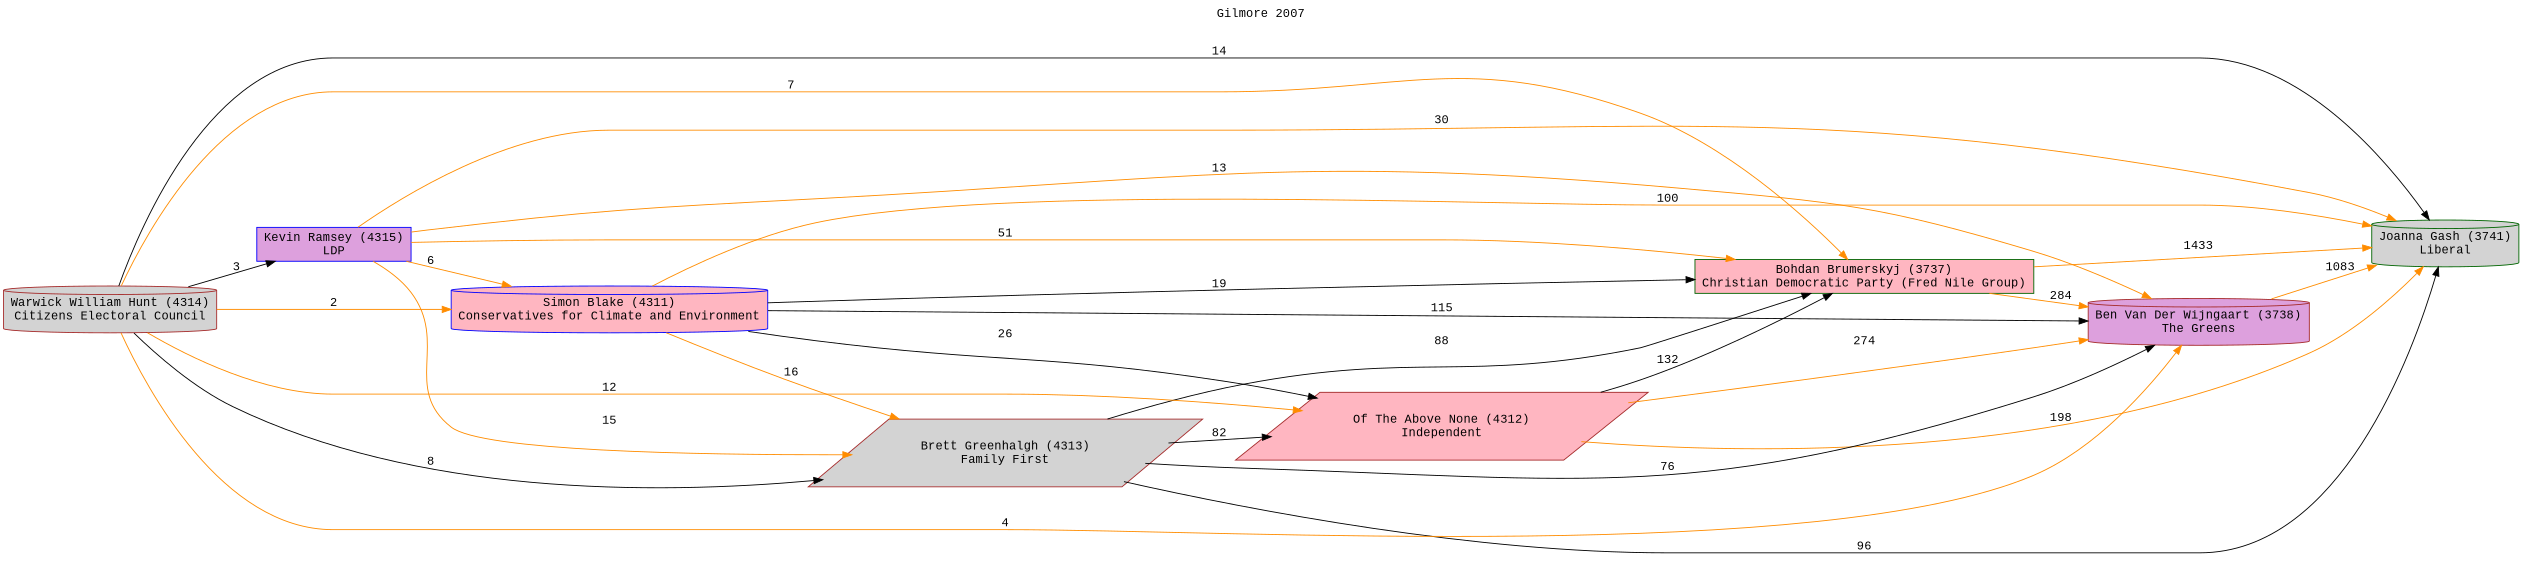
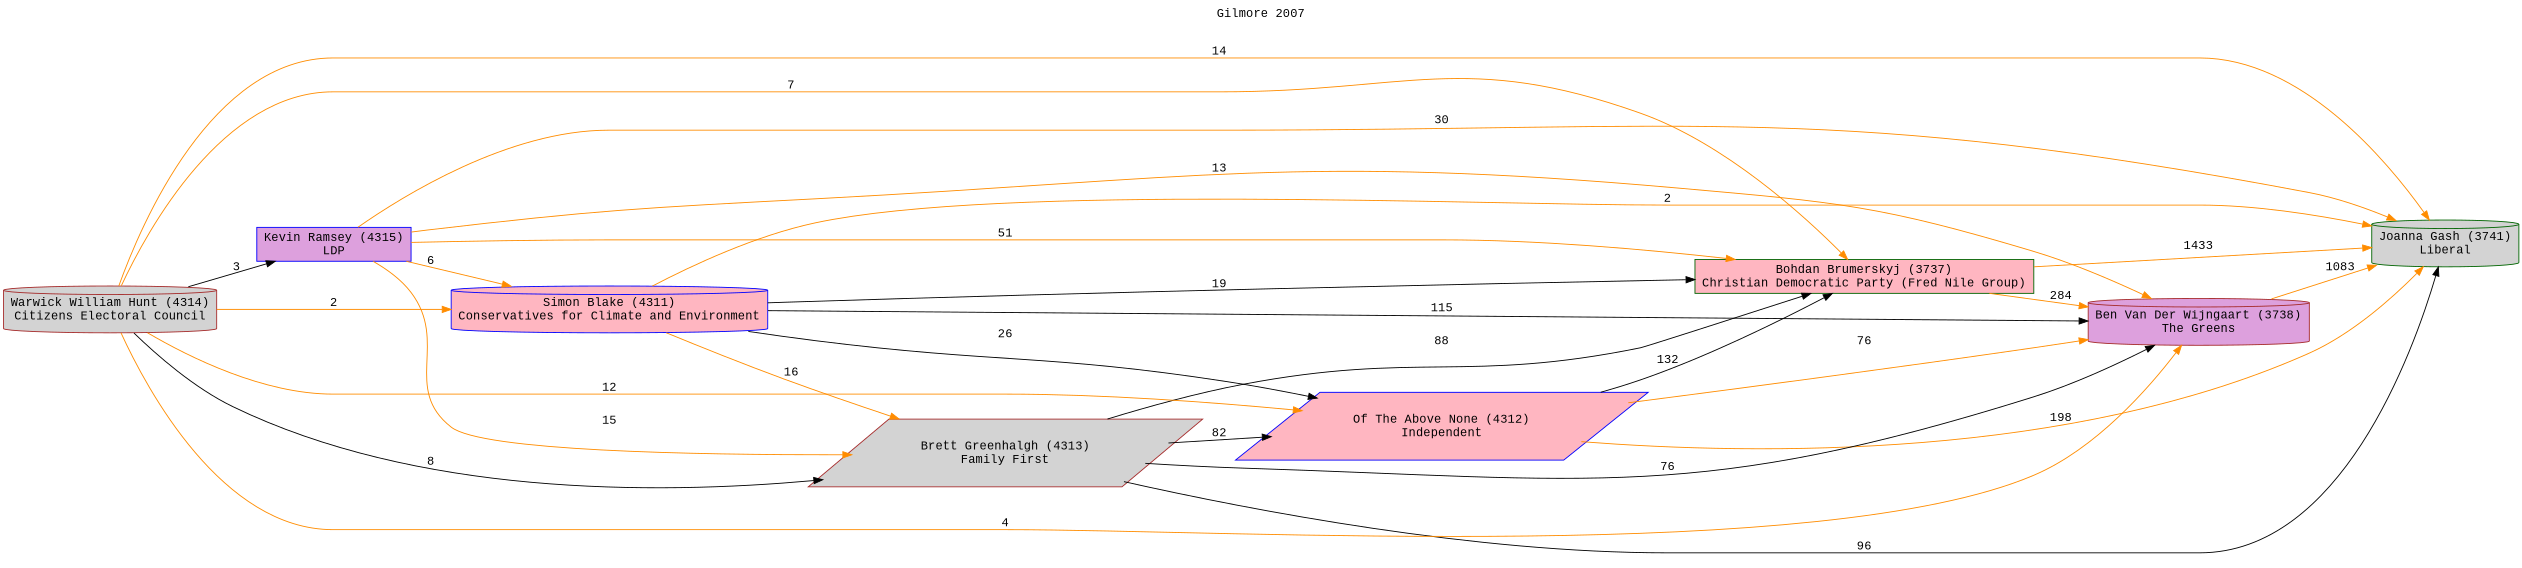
edge "Warwick William Hunt (4314) Citizens Electoral Council" -> "Joanna Gash (3741) Liberal": color black -> darkorange
edge "Simon Blake (4311) Conservatives for Climate and Environment" -> "Joanna Gash (3741) Liberal": label "100" -> "2"
edge "Of The Above None (4312) Independent" -> "Ben Van Der Wijngaart (3738) The Greens": label "274" -> "76"
node "Of The Above None (4312) Independent": color brown -> blue
